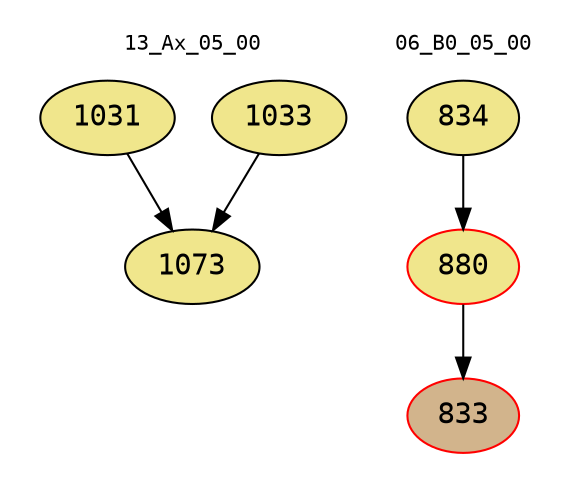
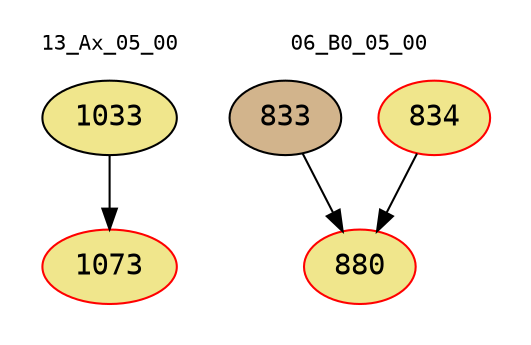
node "1031": removed
node "834": color black -> red
node "1073": color black -> red
edge "880" -> "833": reversed
node "833": color red -> black
